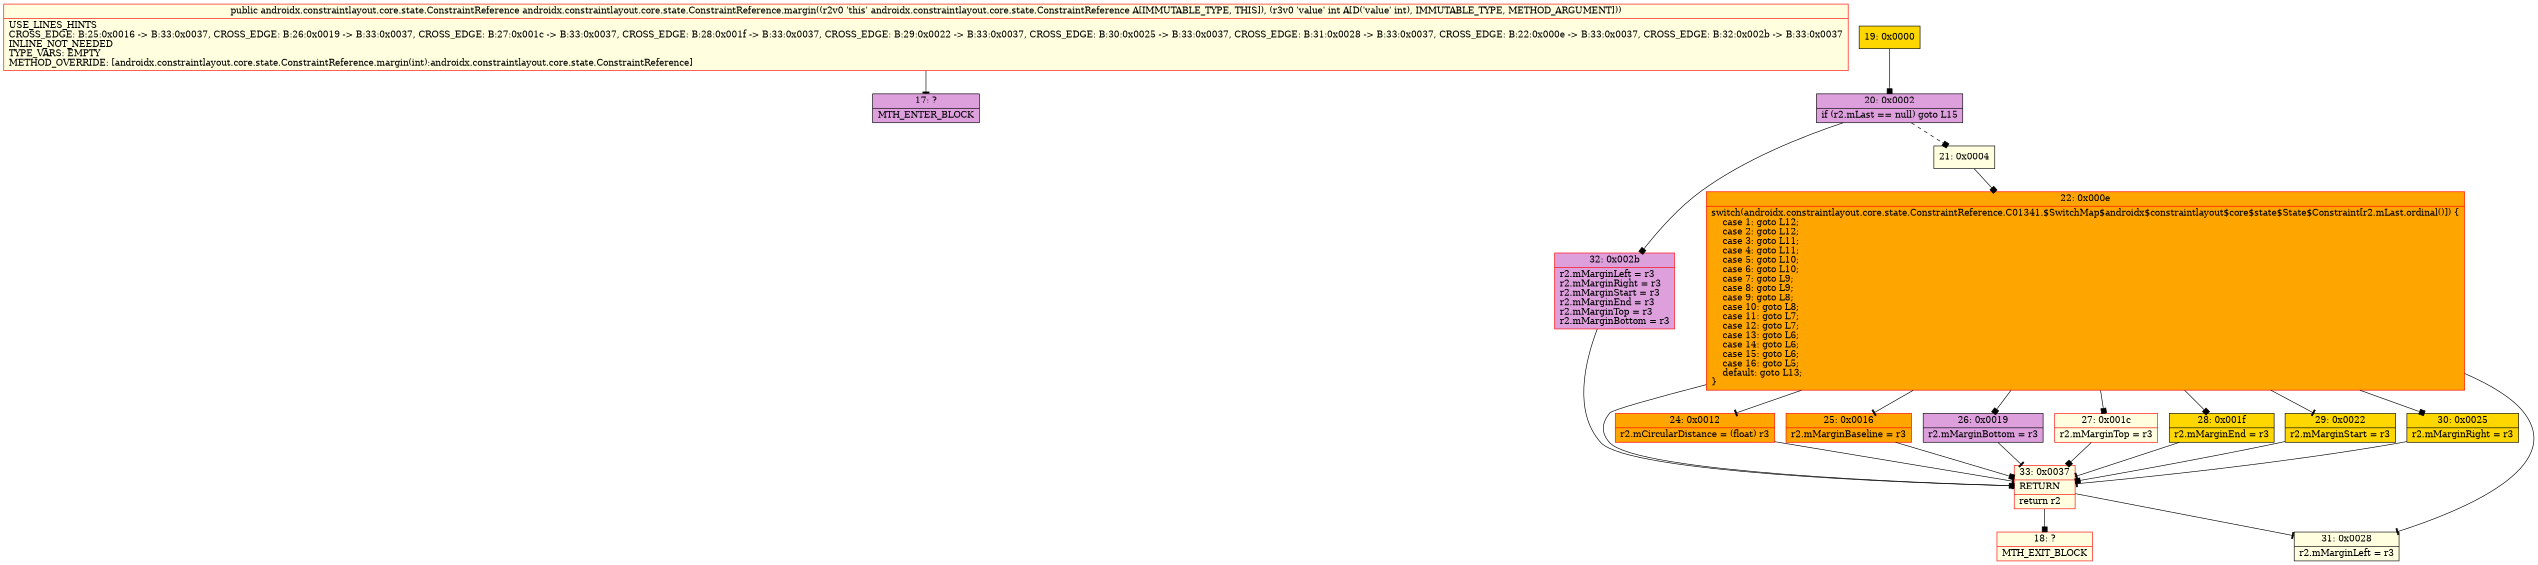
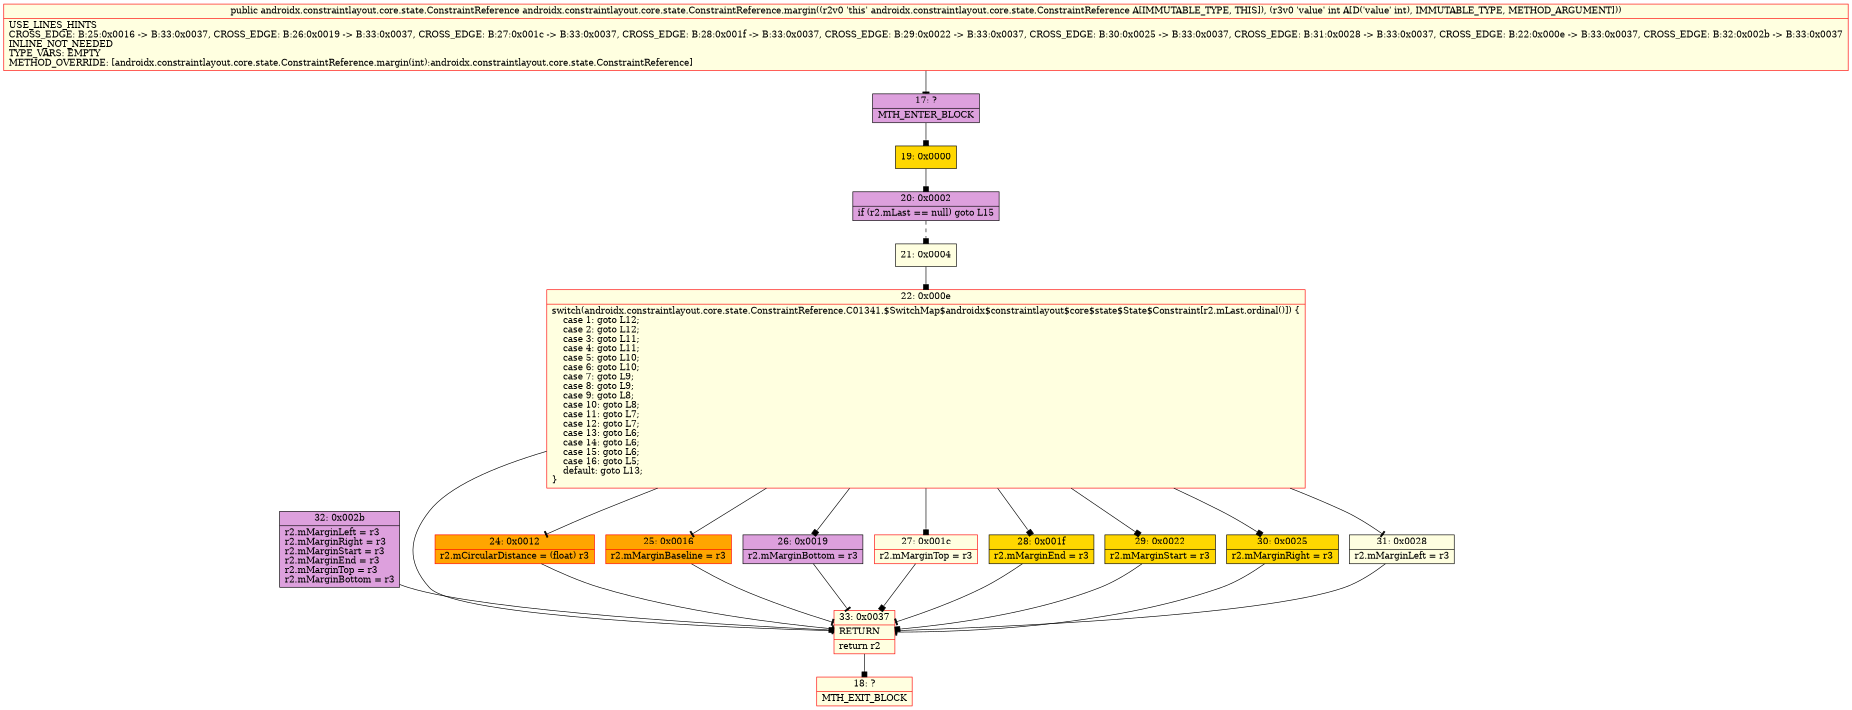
edge "17: ?" -> "19: 0x0000": added
edge "20: 0x0002" -> "32: 0x002b": removed
node "32: 0x002b": color red -> black
node "22: 0x000e": fillcolor orange -> lightyellow
edge "22: 0x000e" -> "29: 0x0022": arrowhead tee -> box
edge "25: 0x0016" -> "33: 0x0037": arrowhead box -> tee
edge "33: 0x0037" -> "31: 0x0028": reversed
